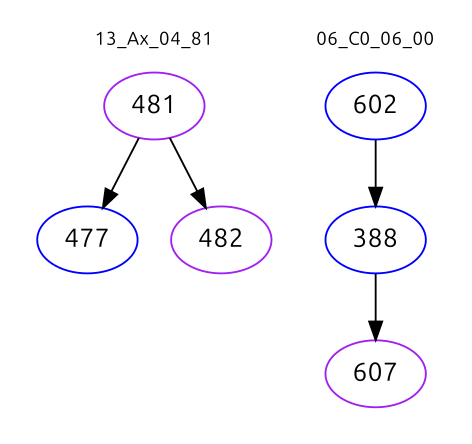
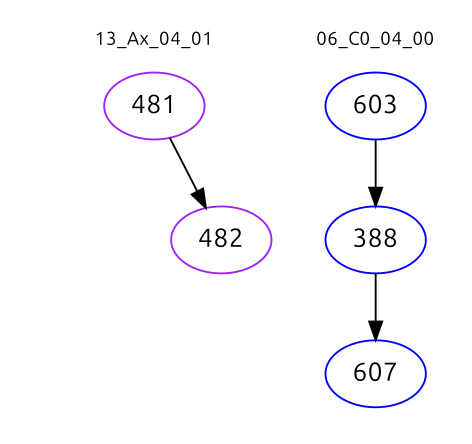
cluster "13_Ax_04_81": label "13_Ax_04_81" -> "13_Ax_04_01"
cluster "06_C0_06_00": label "06_C0_06_00" -> "06_C0_04_00"
node "602": label "602" -> "603"
node "477": removed
node "607": color purple -> blue
